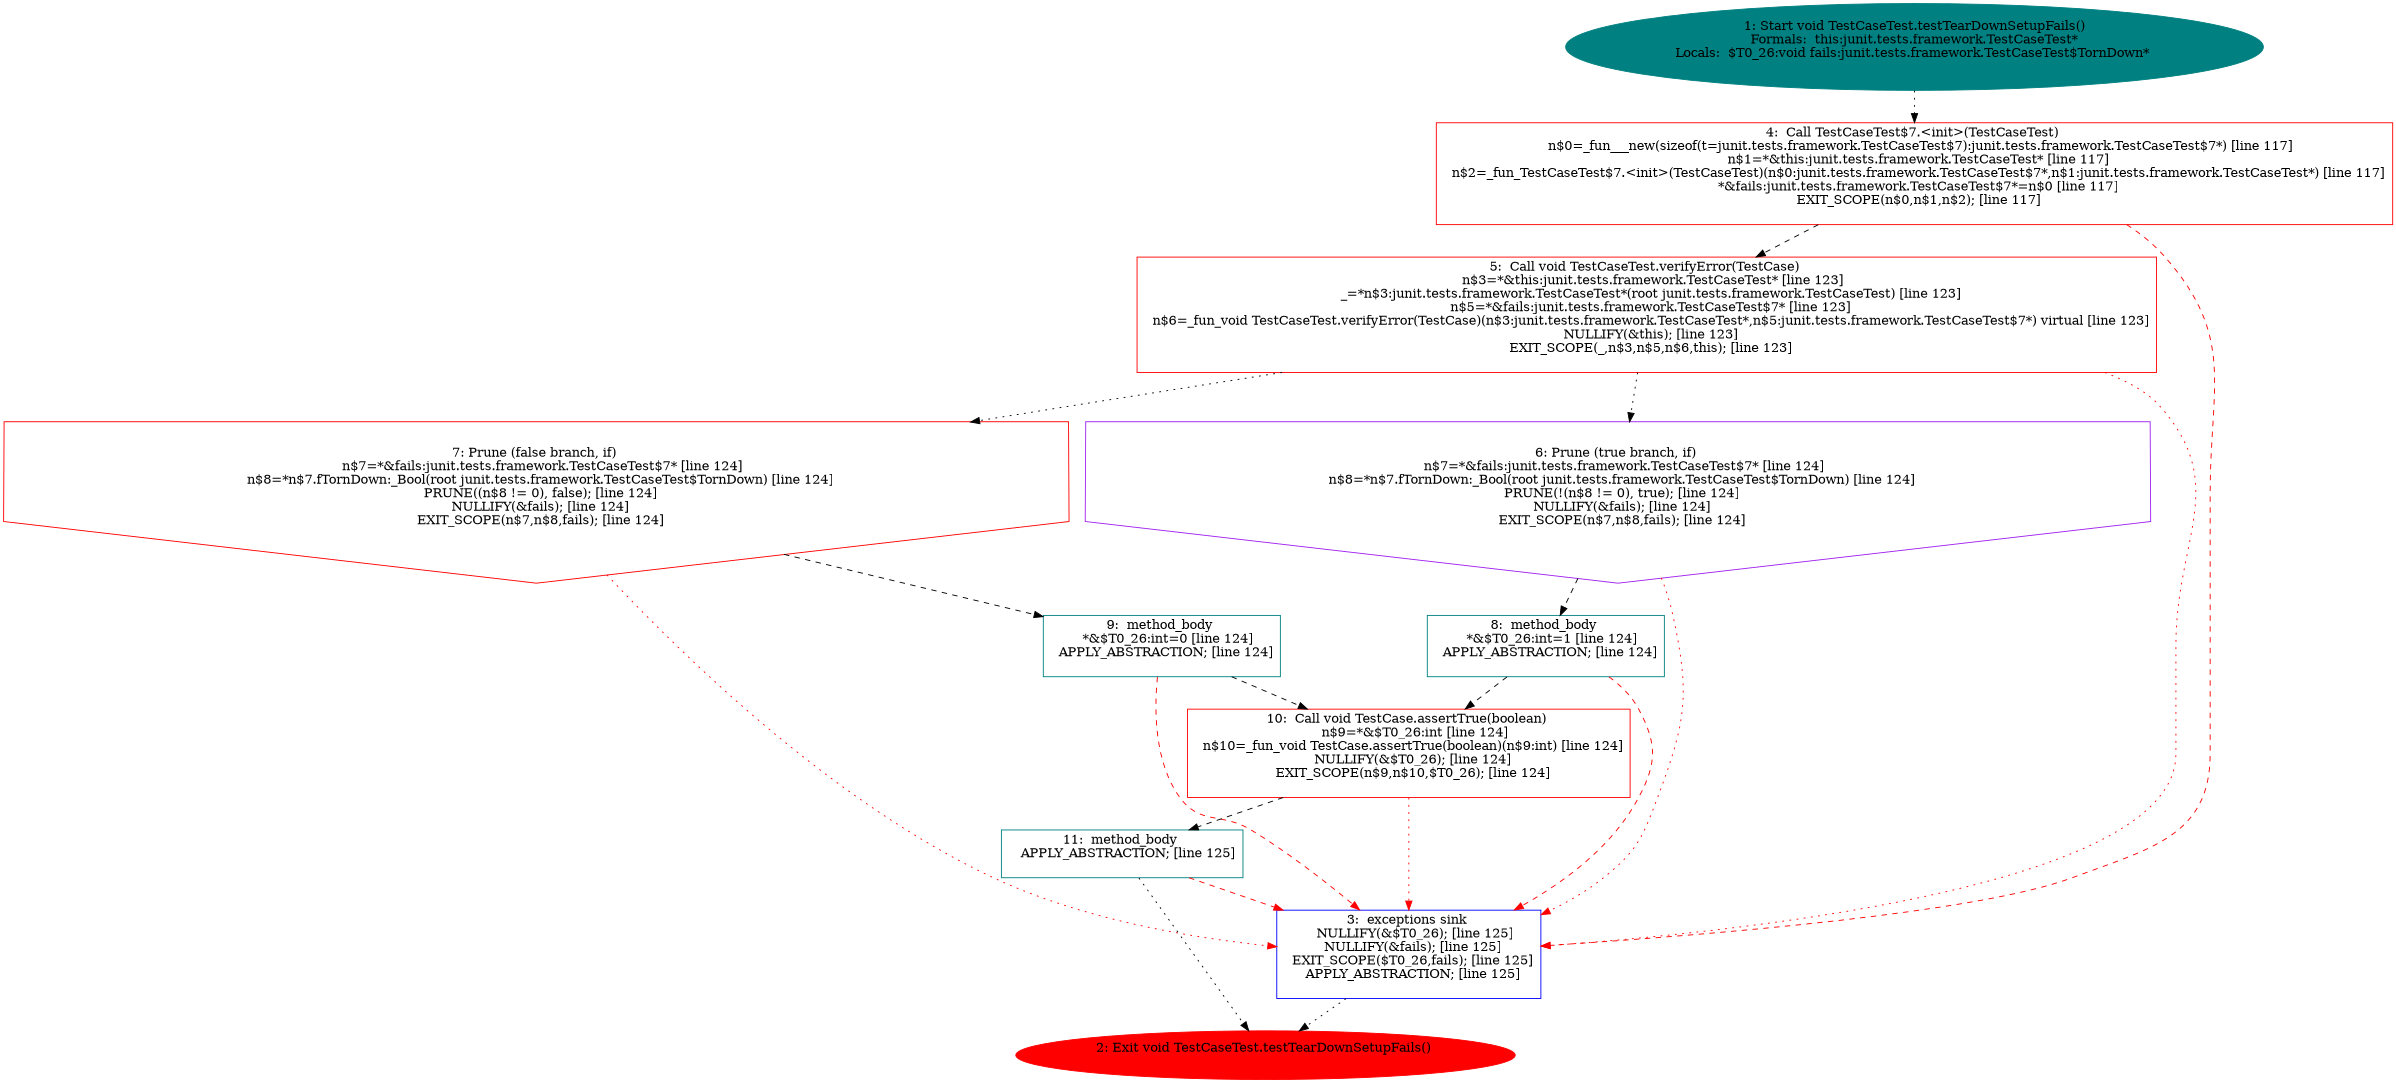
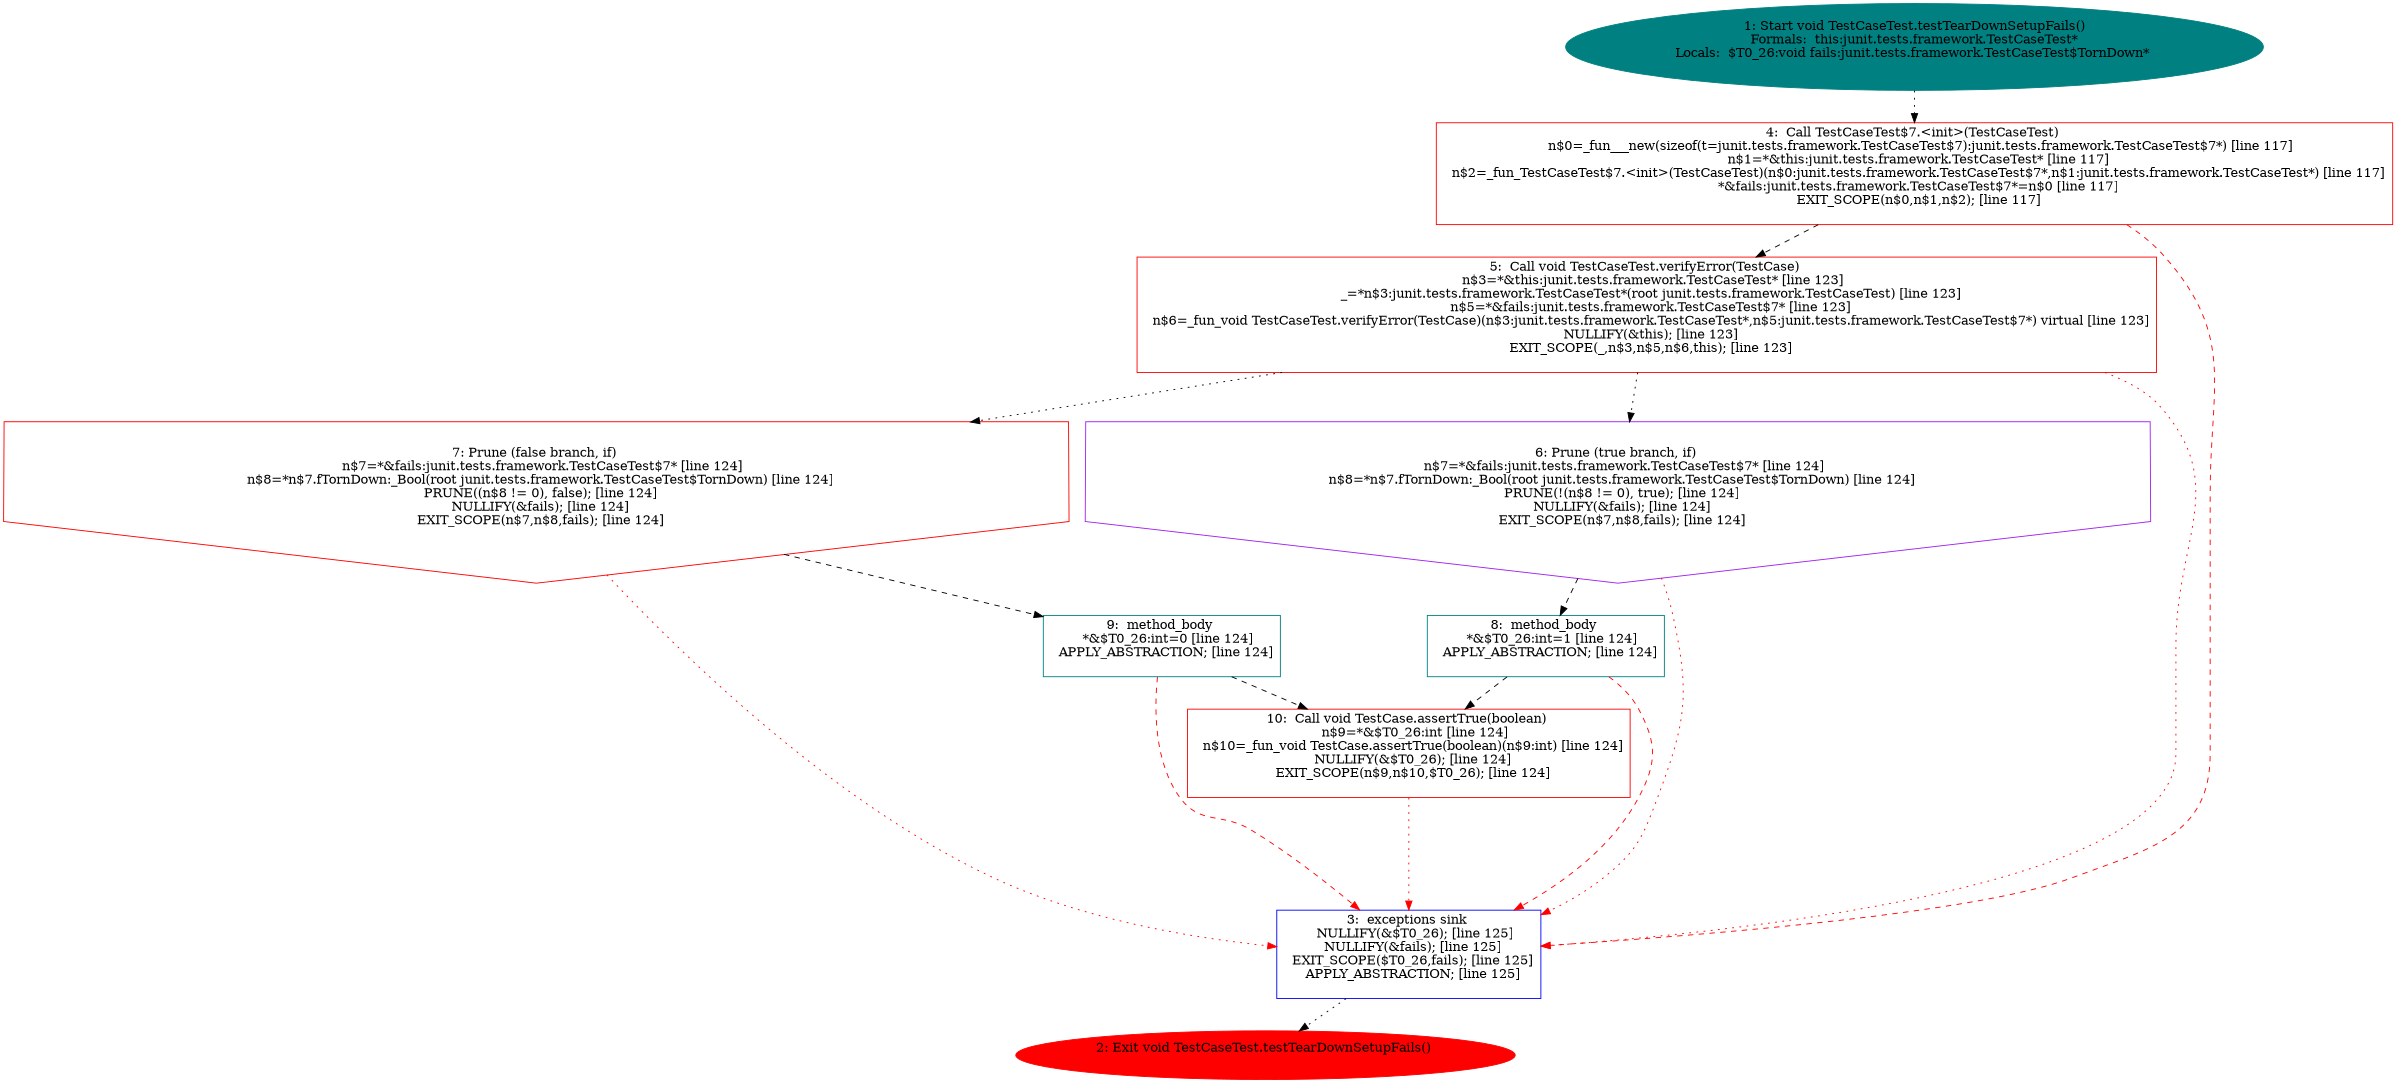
node "11:  method_body APPLY_ABSTRACTION; [line 125]": removed
